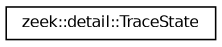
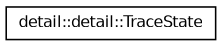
node "zeek::detail::TraceState": label "zeek::detail::TraceState" -> "detail::detail::TraceState"
